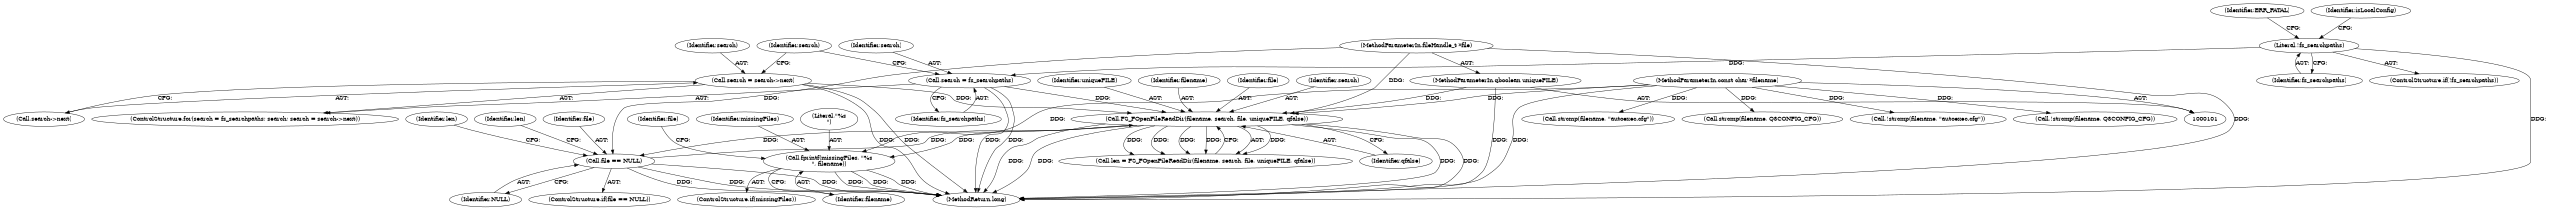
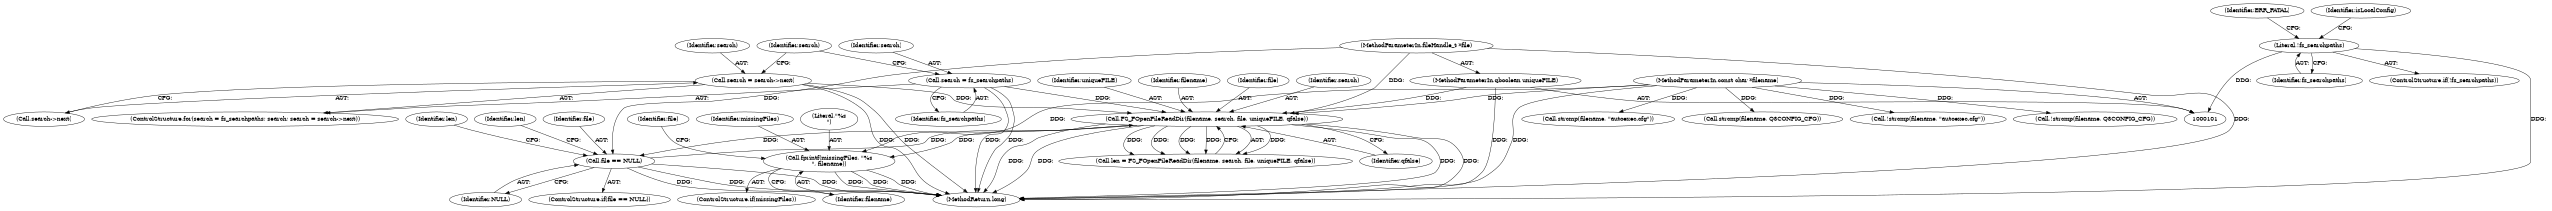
edge "(Literal,!fs_searchpaths)" -> "(Call,search = fs_searchpaths)": now "(Literal,!fs_searchpaths)" -> "1000101"
